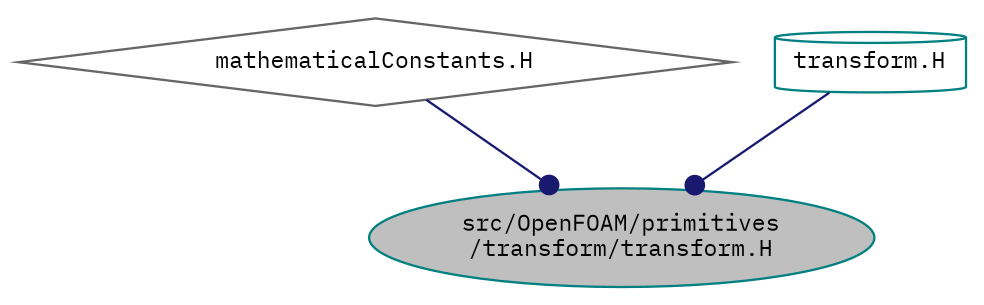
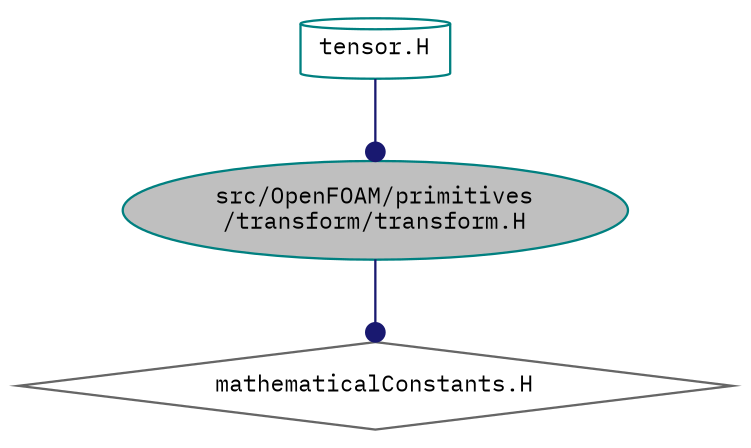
node "transform.H": label "transform.H" -> "tensor.H"
edge "mathematicalConstants.H" -> "src/OpenFOAM/primitives /transform/transform.H": reversed
